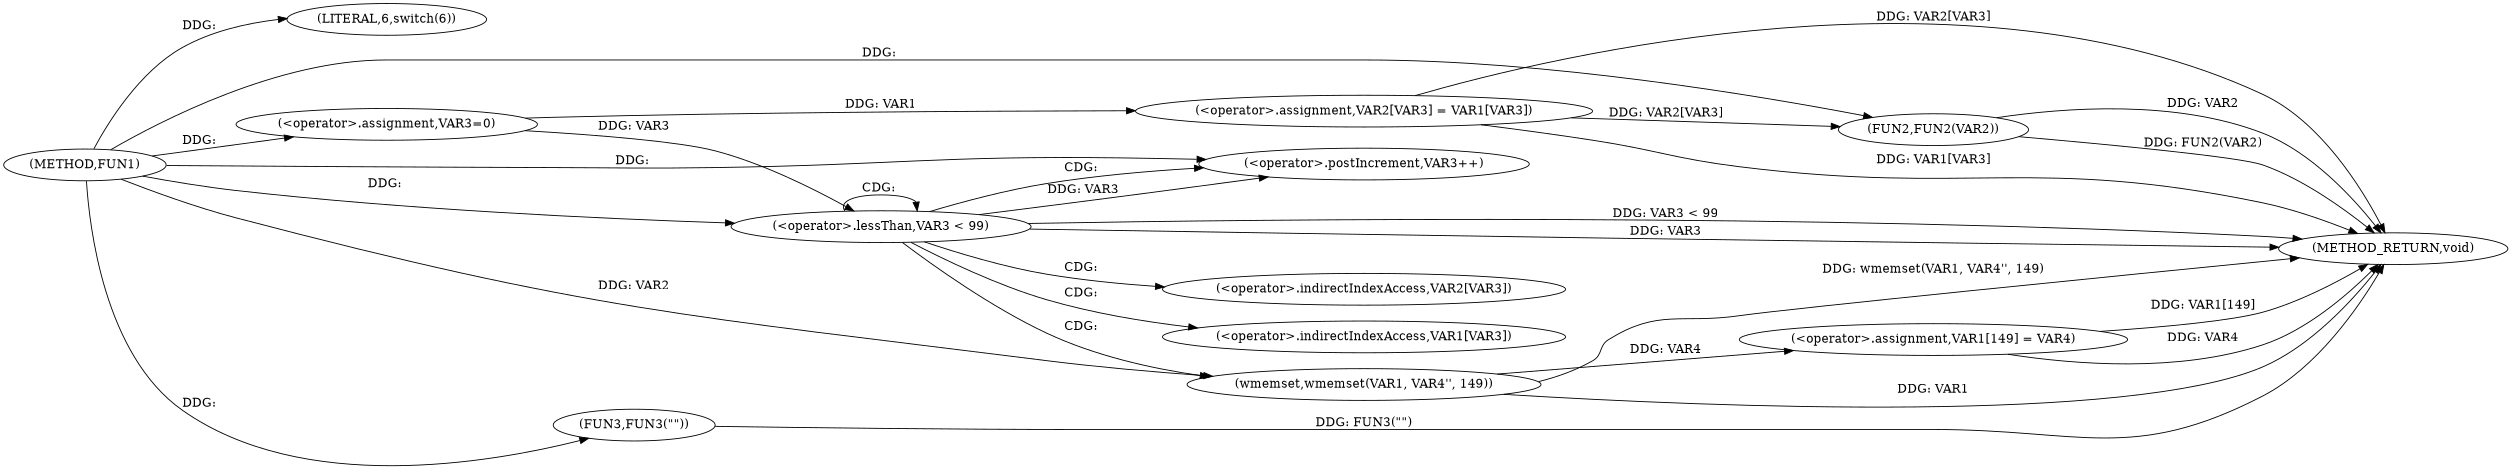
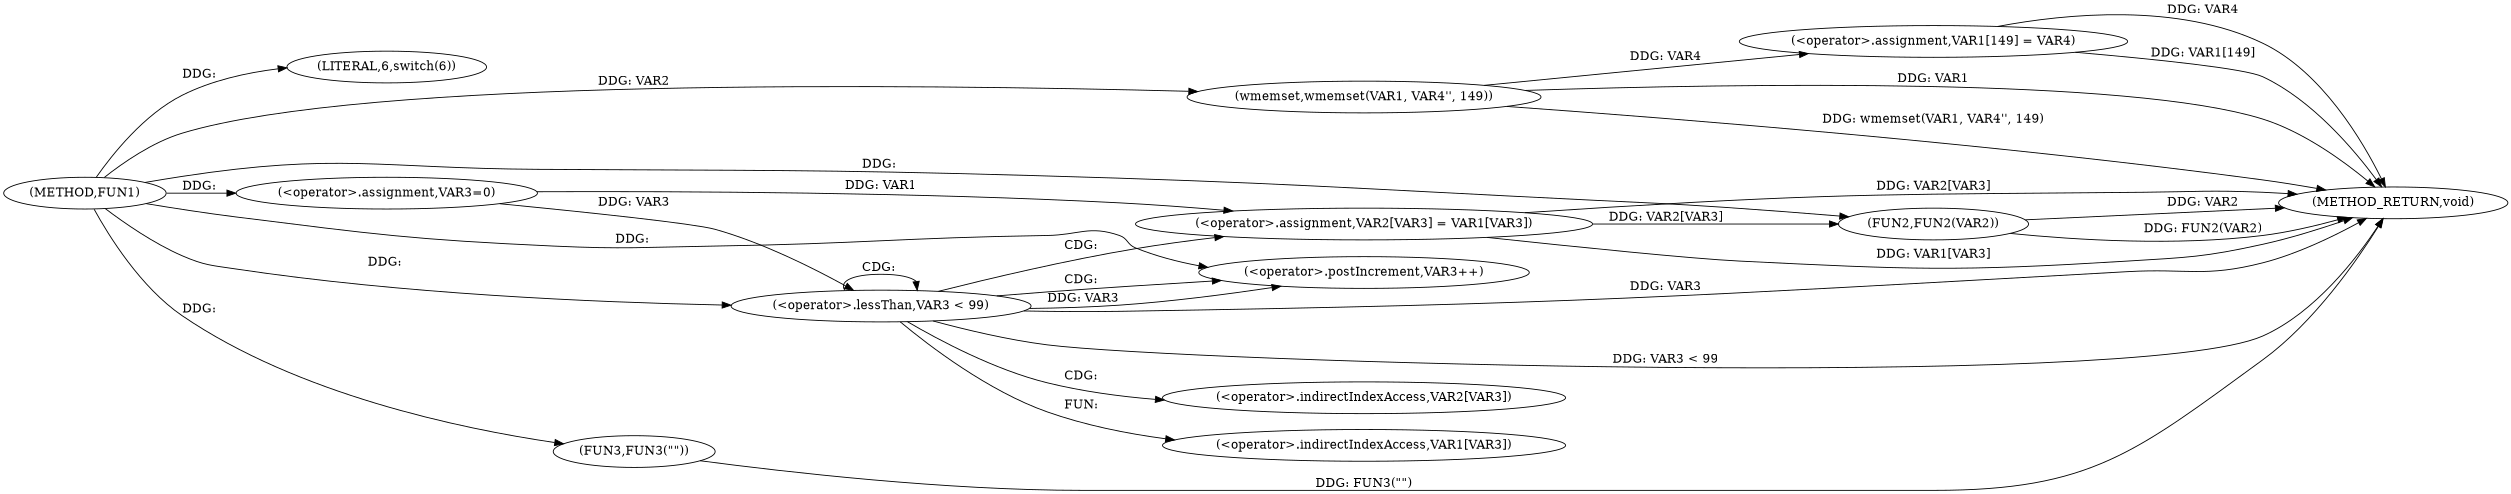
edge "(<operator>.lessThan,VAR3 < 99)" -> "(<operator>.indirectIndexAccess,VAR1[VAR3])": label "CDG: " -> "FUN: "
edge "(<operator>.lessThan,VAR3 < 99)" -> "(wmemset,wmemset(VAR1, VAR4'', 149))": now "(<operator>.lessThan,VAR3 < 99)" -> "(<operator>.assignment,VAR2[VAR3] = VAR1[VAR3])"
